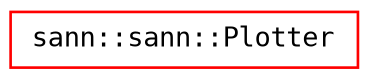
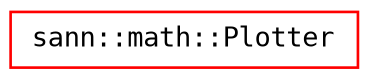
node "sann::sann::Plotter": label "sann::sann::Plotter" -> "sann::math::Plotter"
